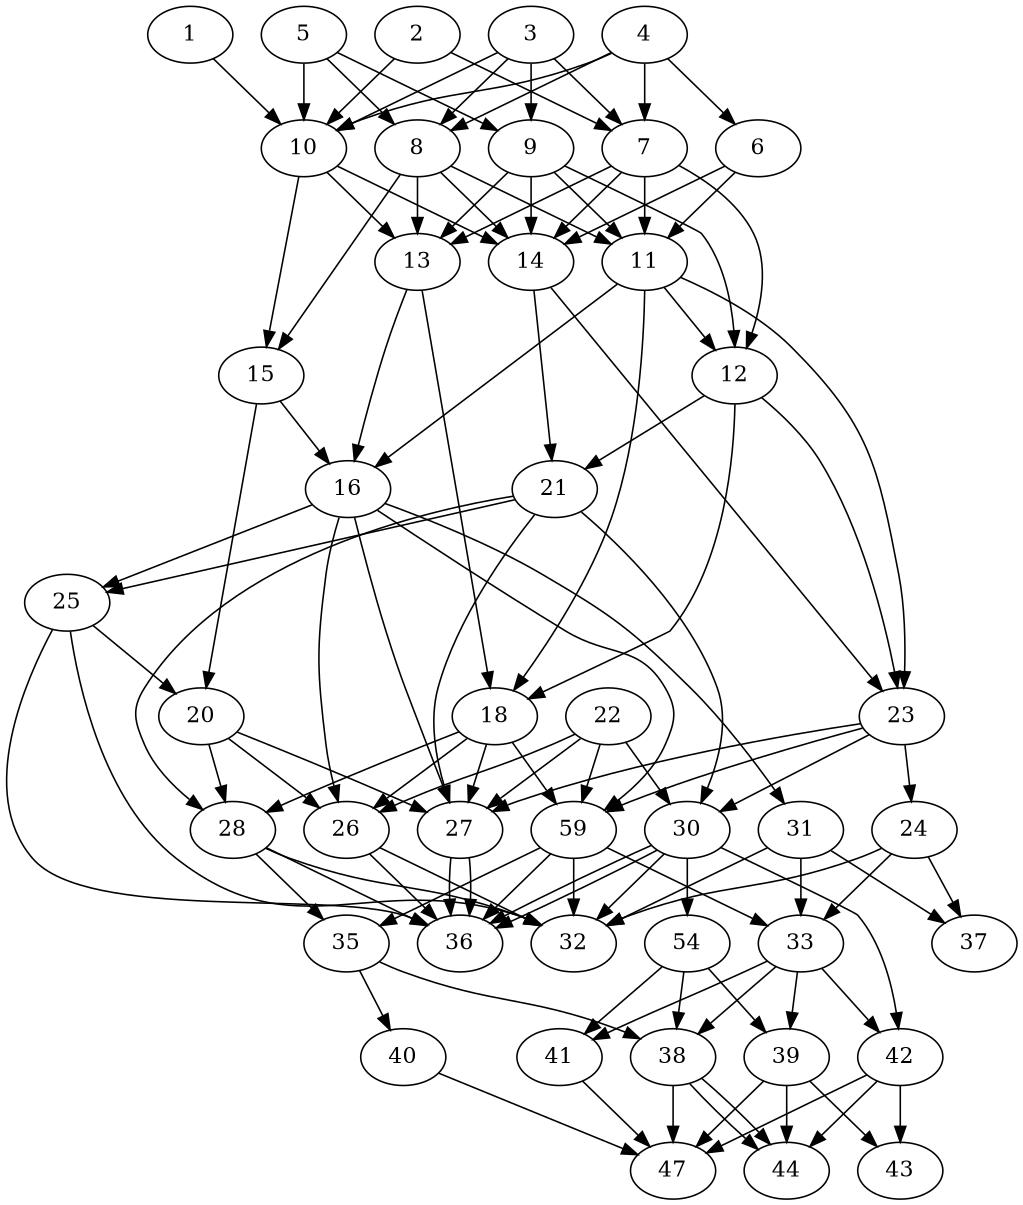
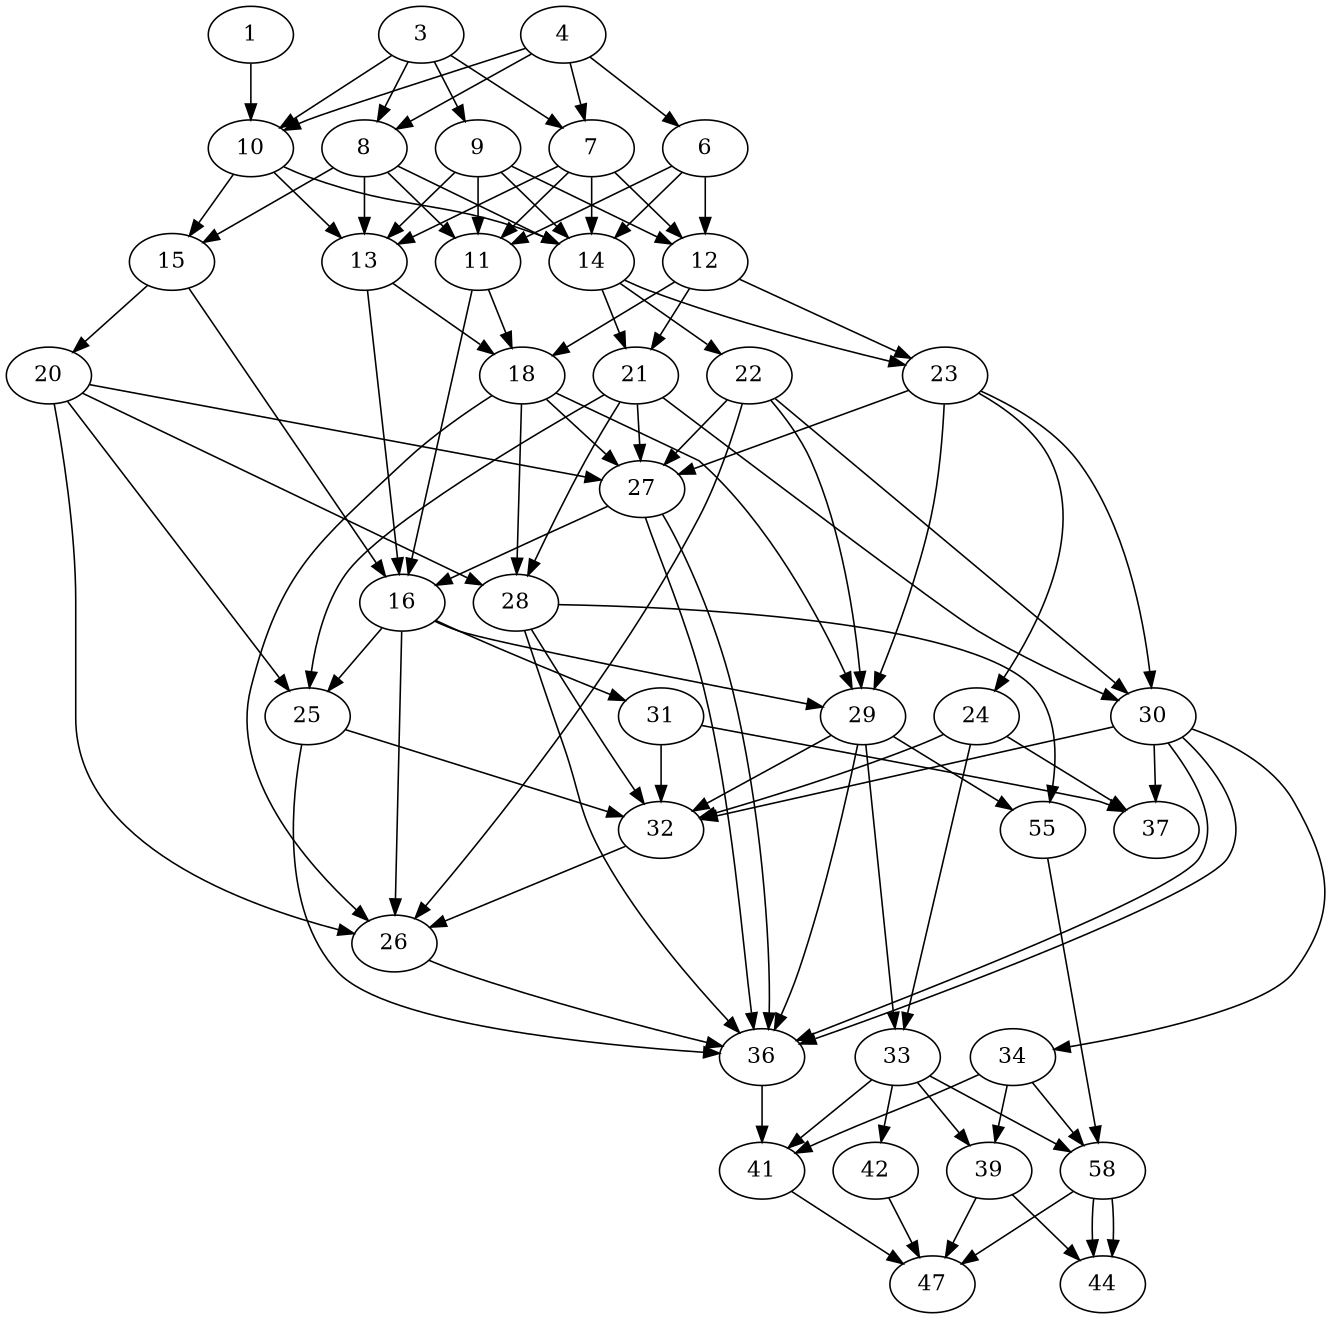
node "5": removed
node "2": removed
edge "14" -> "22": added
edge "11" -> "12": now "6" -> "12"
edge "11" -> "23": removed
edge "25" -> "20": reversed
edge "16" -> "27": reversed
node "59": label "59" -> "29"
edge "26" -> "32": reversed
edge "31" -> "33": removed
edge "30" -> "42": now "30" -> "37"
node "35": label "35" -> "55"
node "54": label "54" -> "34"
node "40": removed
node "38": label "38" -> "58"
edge "36" -> "41": added
edge "42" -> "44": removed
node "43": removed
